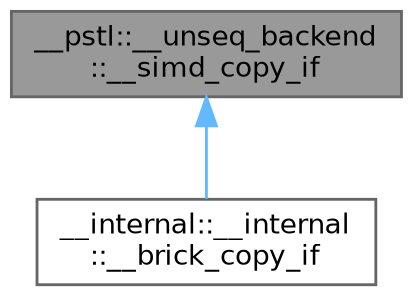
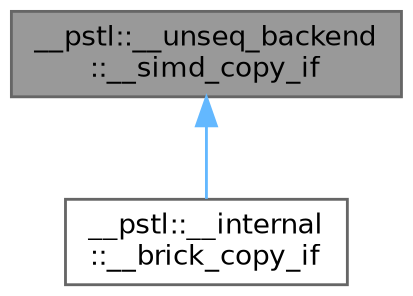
node "__internal::__internal ::__brick_copy_if": label "__internal::__internal ::__brick_copy_if" -> "__pstl::__internal ::__brick_copy_if"
